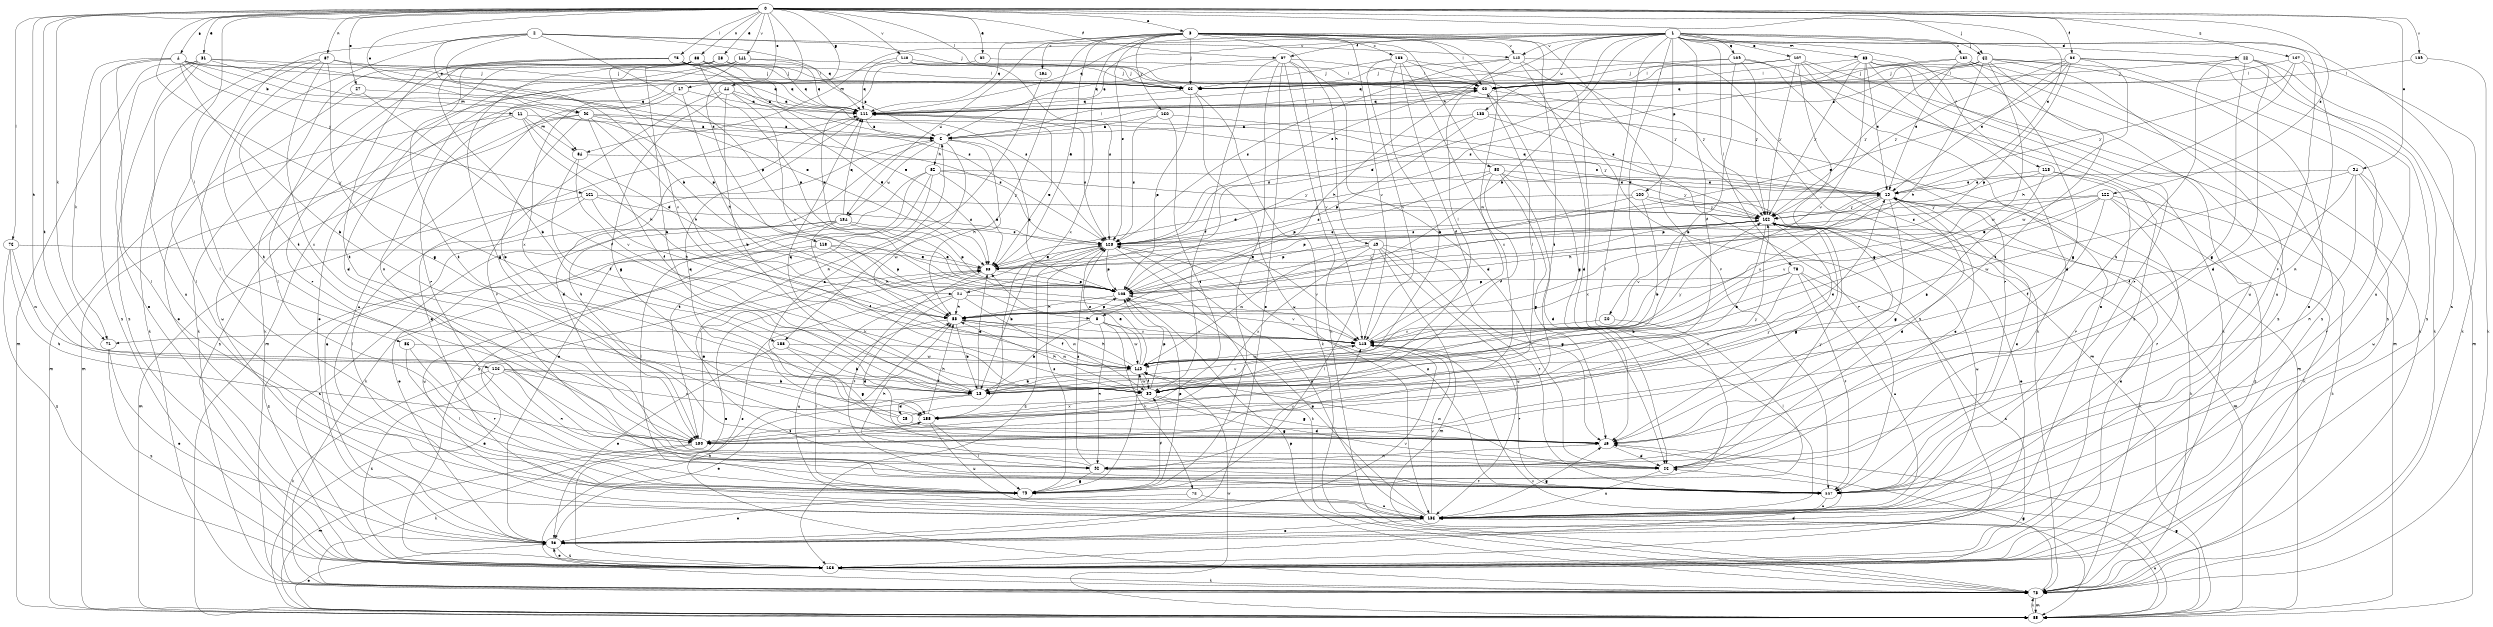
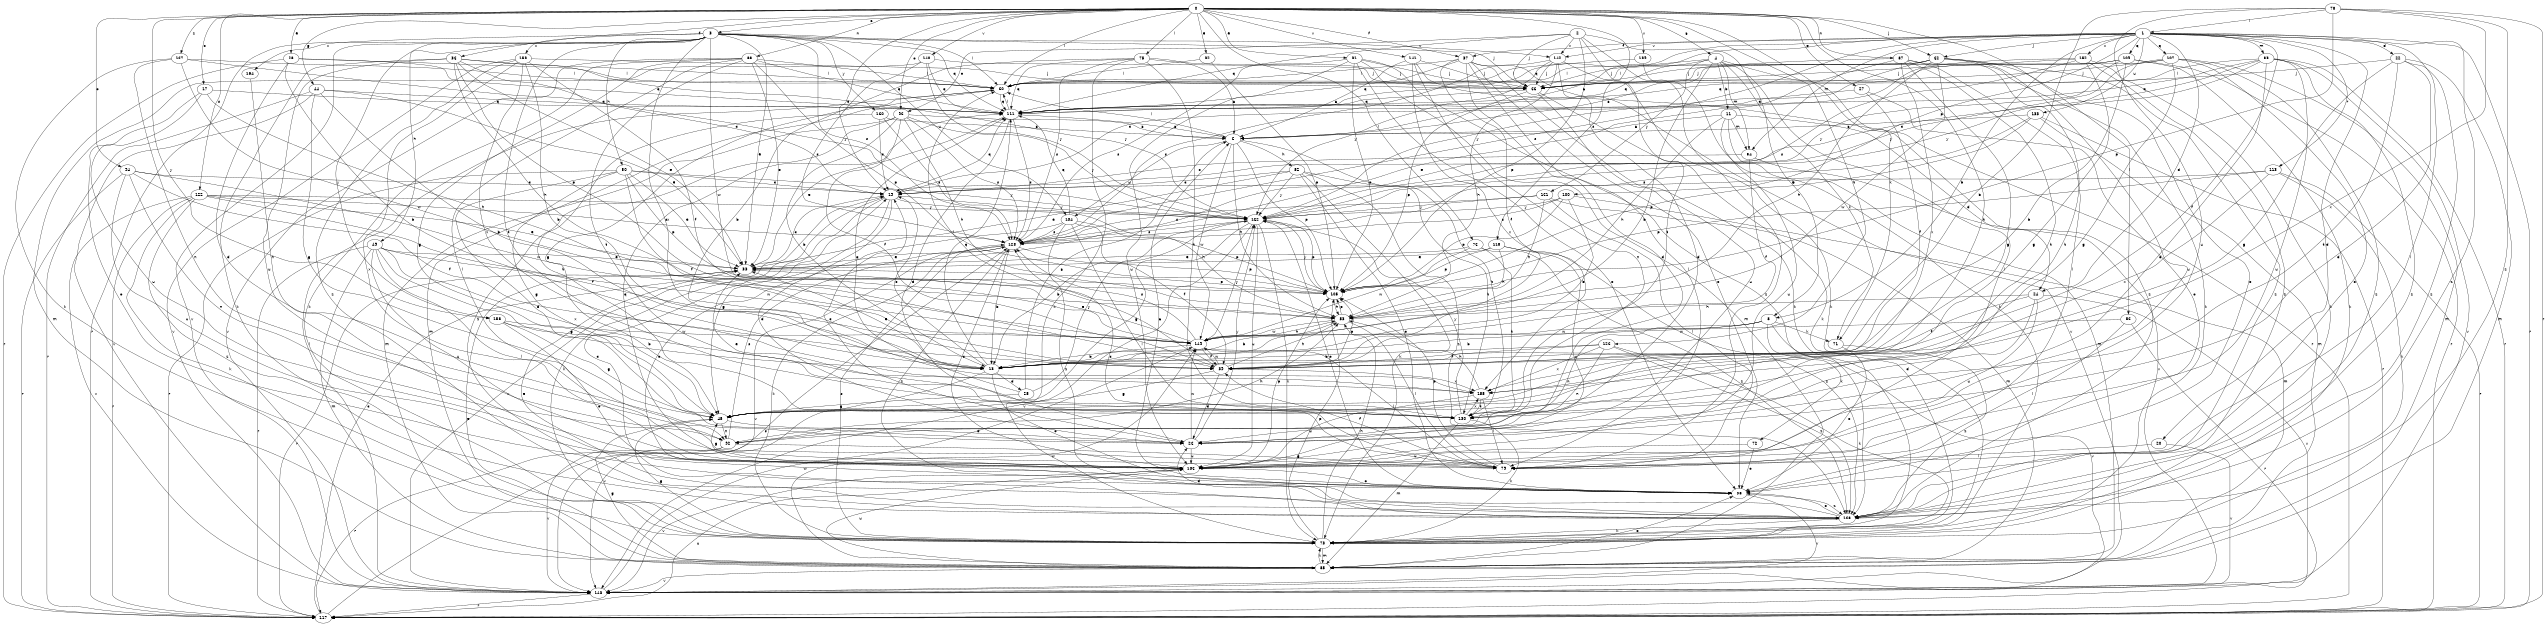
edge "1" -> "78": reversed
edge "113" -> "155": label "a" -> "x"
edge "50" -> "117": added, label "r"
edge "53" -> "143": removed, label "v"
